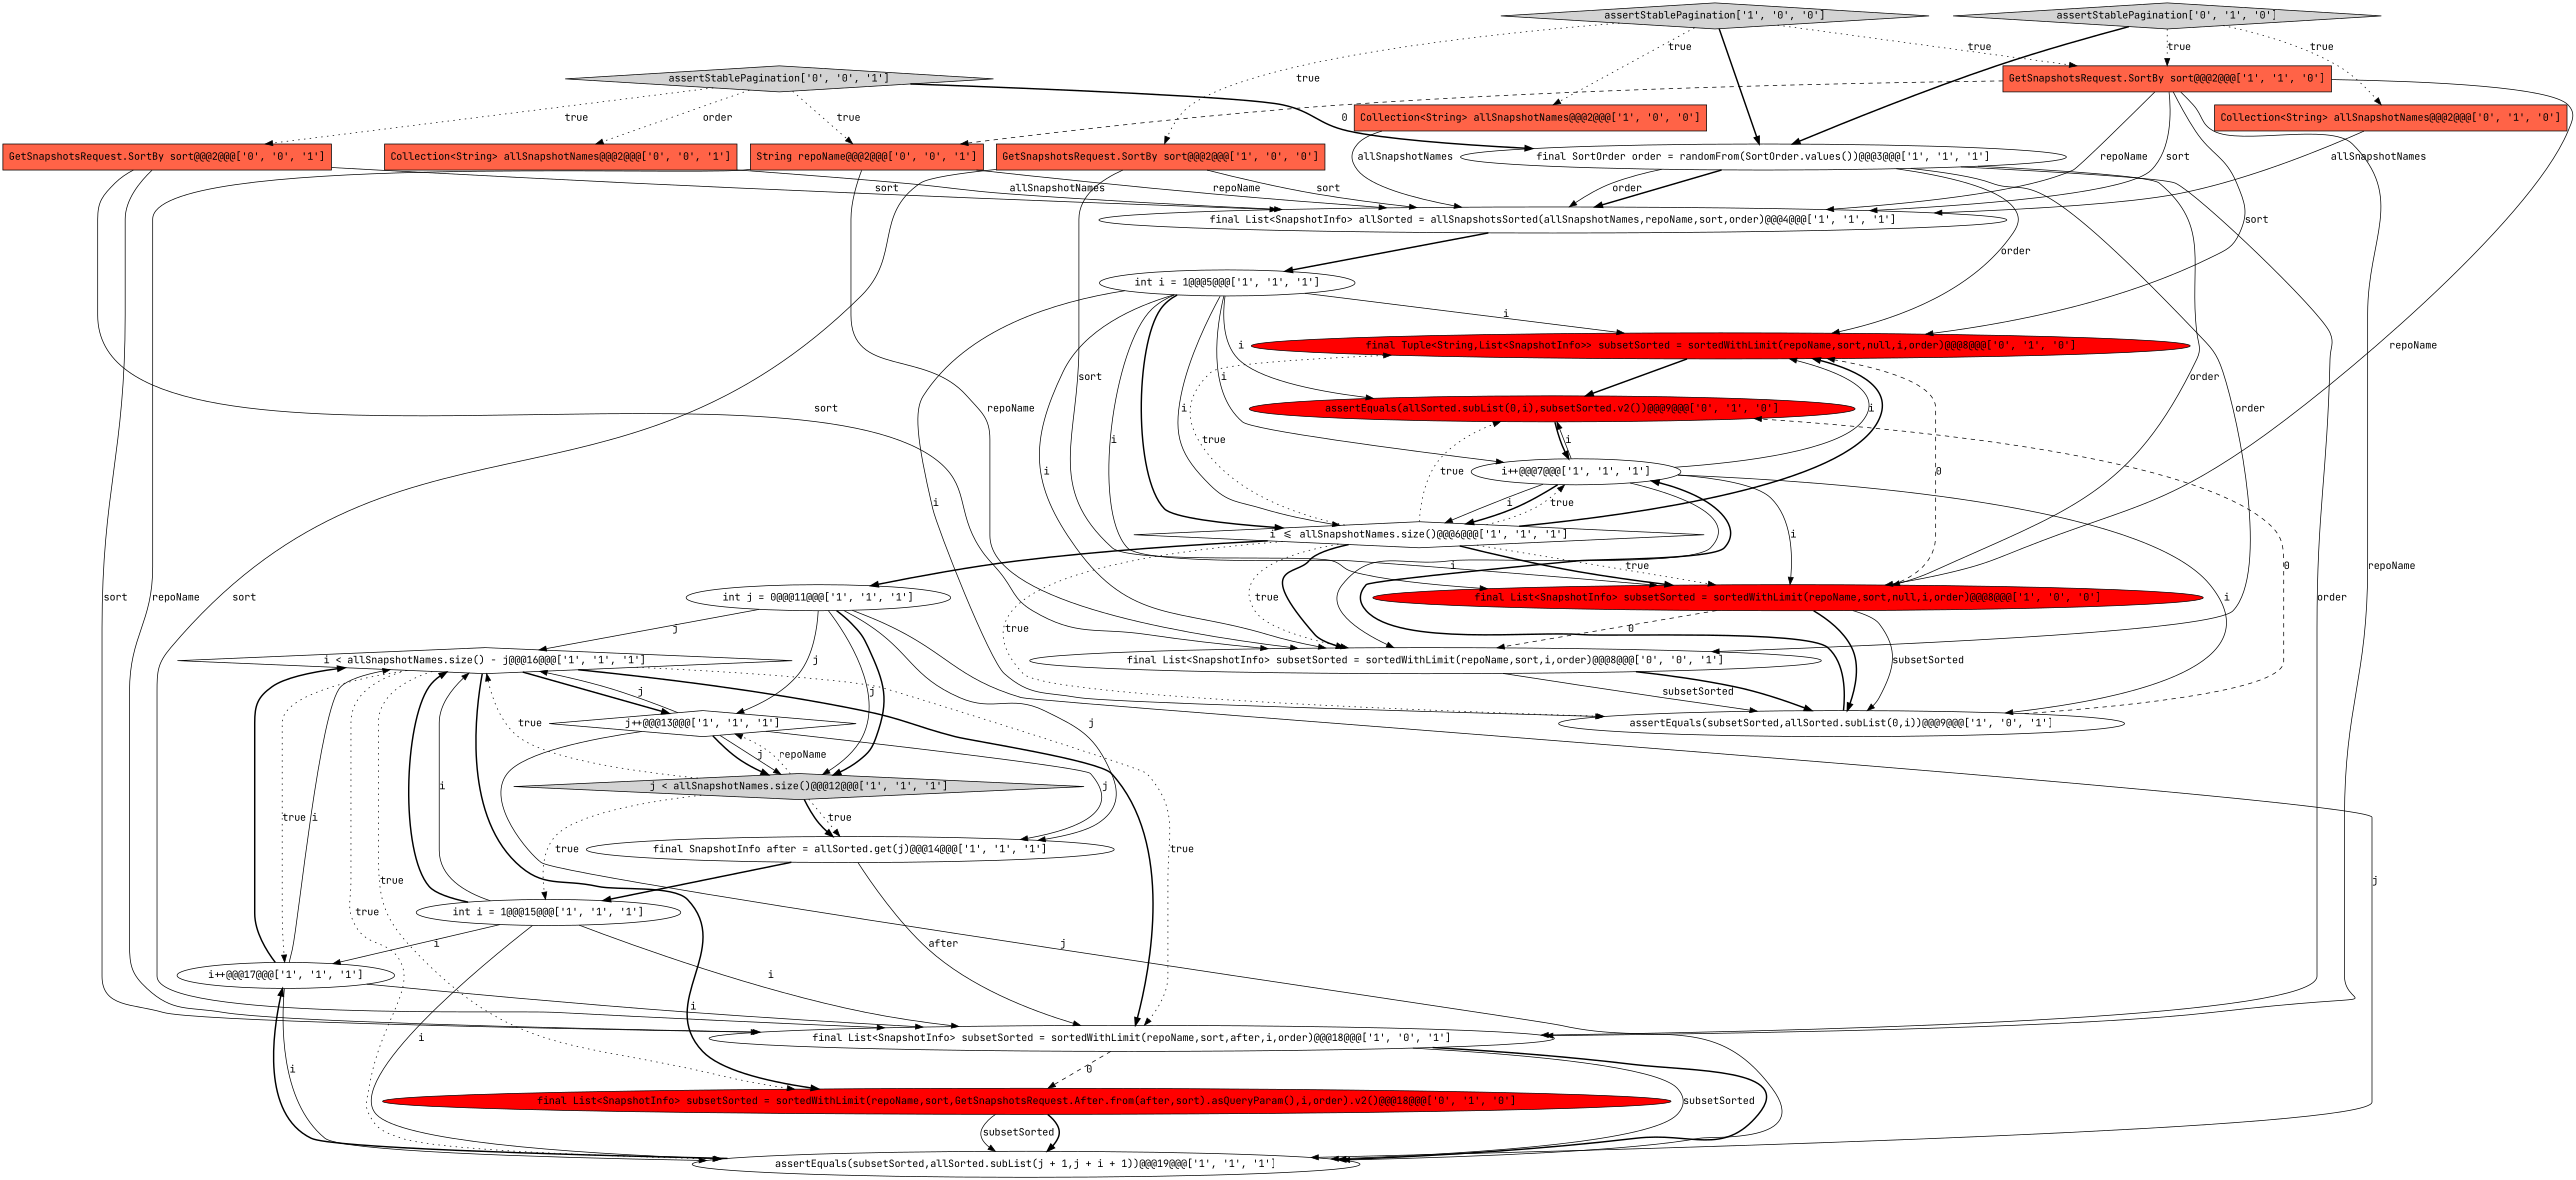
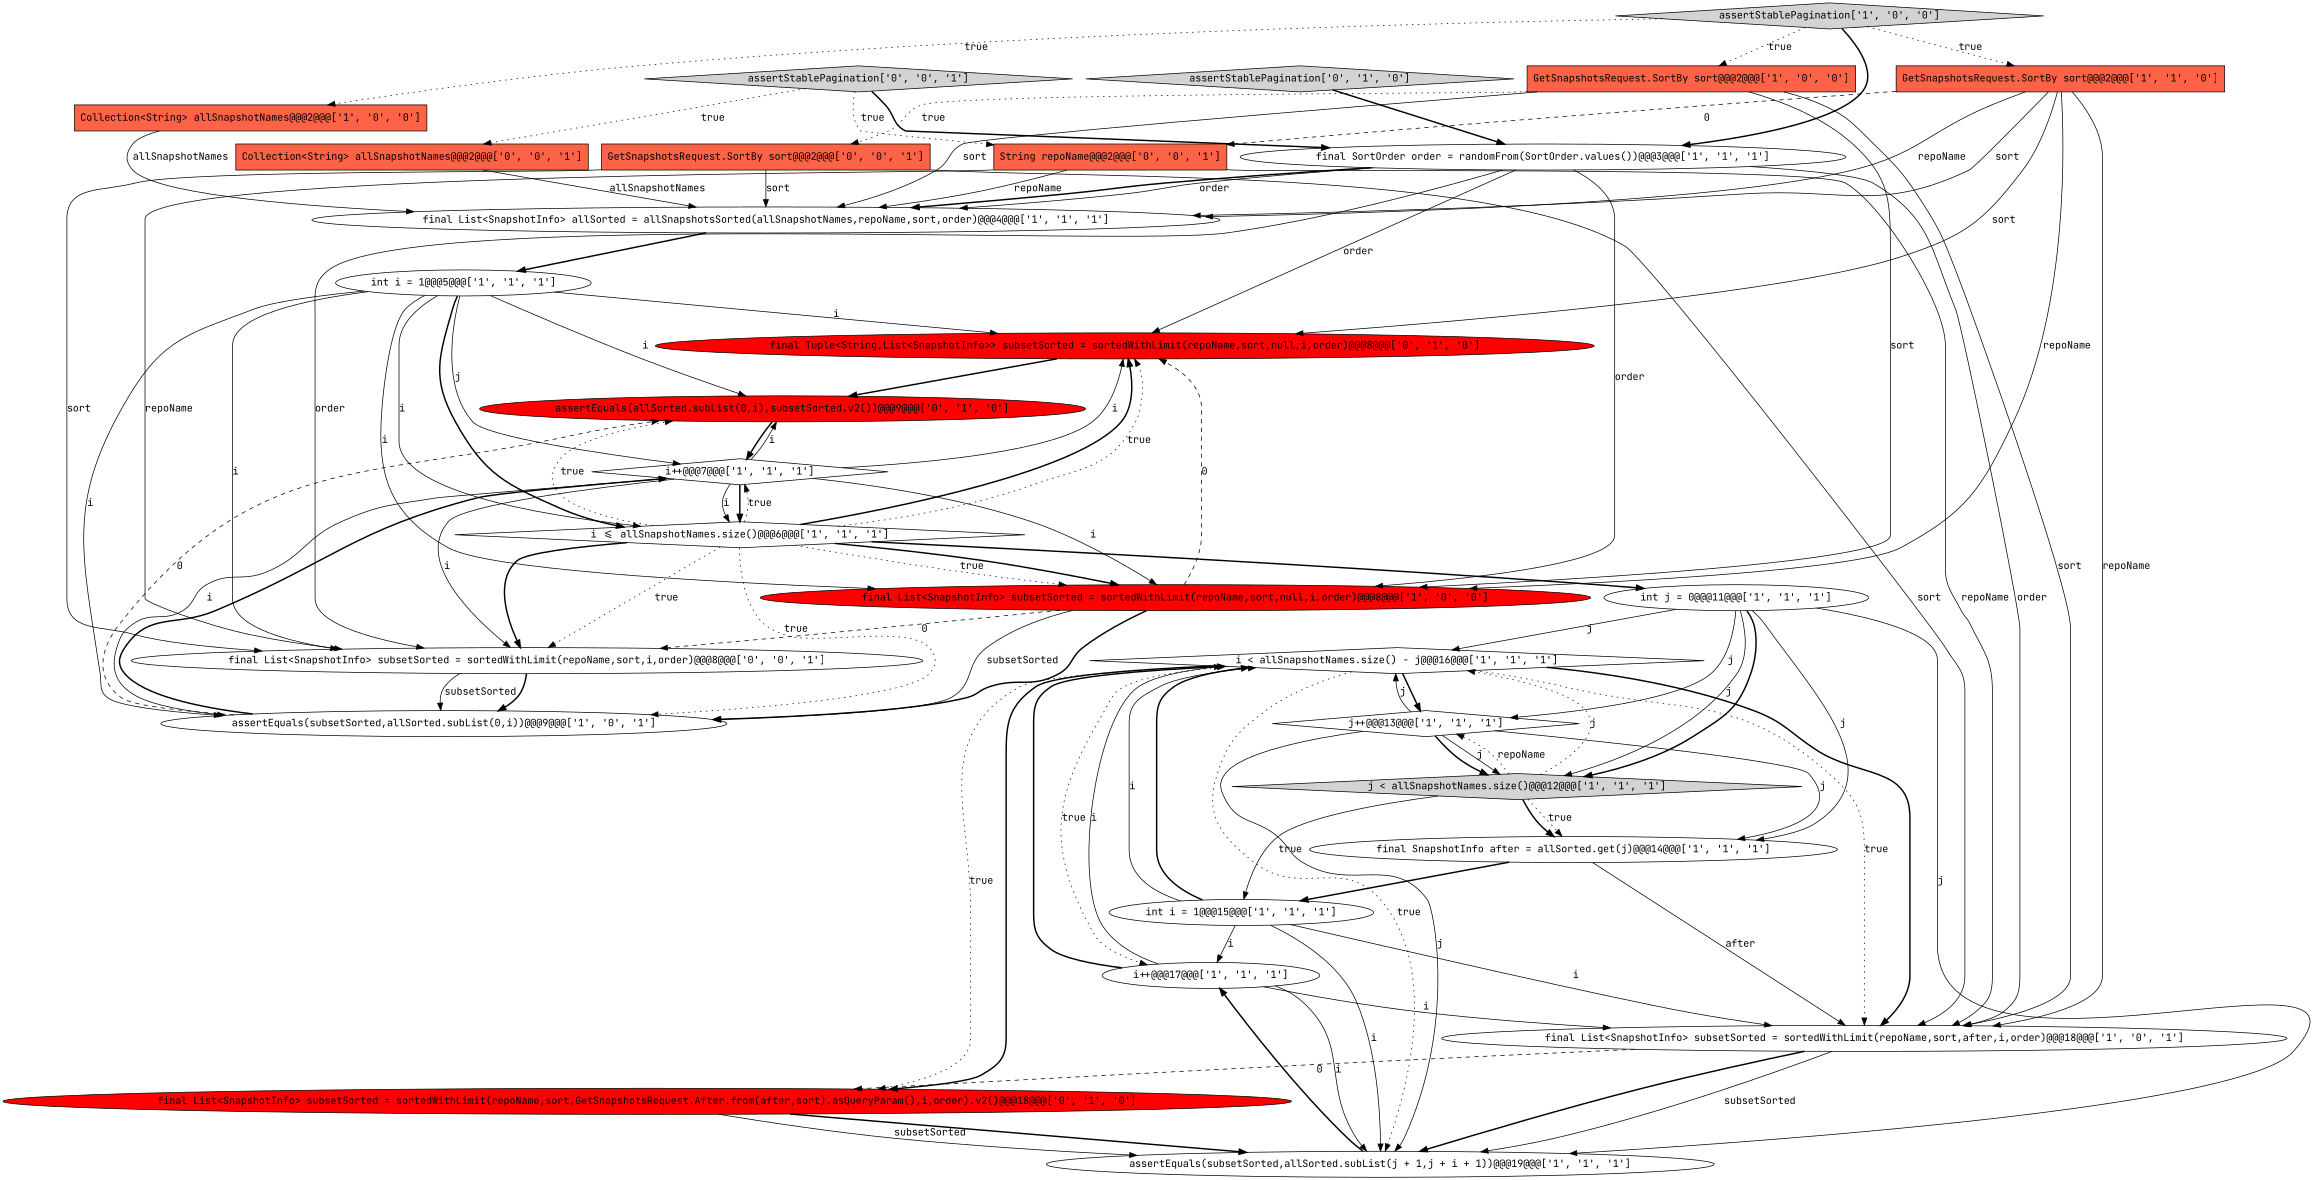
edge "assertStablePagination['0', '1', '0']" -> "GetSnapshotsRequest.SortBy sort@@@2@@@['1', '1', '0']": removed, label "true"
edge "assertStablePagination['0', '0', '1']" -> "GetSnapshotsRequest.SortBy sort@@@2@@@['0', '0', '1']": now "GetSnapshotsRequest.SortBy sort@@@2@@@['1', '0', '0']" -> "GetSnapshotsRequest.SortBy sort@@@2@@@['0', '0', '1']"
edge "assertStablePagination['0', '0', '1']" -> "Collection<String> allSnapshotNames@@@2@@@['0', '0', '1']": label "order" -> "true"
node "Collection<String> allSnapshotNames@@@2@@@['0', '1', '0']": removed
edge "int i = 1@@@5@@@['1', '1', '1']" -> "i++@@@7@@@['1', '1', '1']": label "i" -> "j"
node "i++@@@7@@@['1', '1', '1']": shape ellipse -> diamond
edge "j < allSnapshotNames.size()@@@12@@@['1', '1', '1']" -> "i < allSnapshotNames.size() - j@@@16@@@['1', '1', '1']": label "true" -> "j"
edge "j < allSnapshotNames.size()@@@12@@@['1', '1', '1']" -> "int i = 1@@@15@@@['1', '1', '1']": style dotted -> solid
